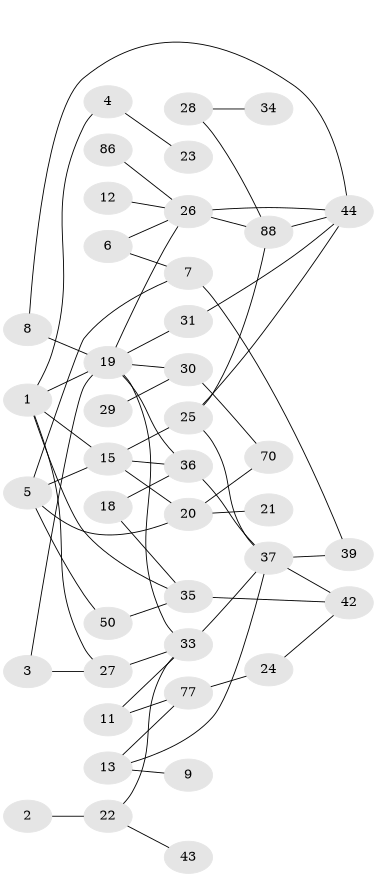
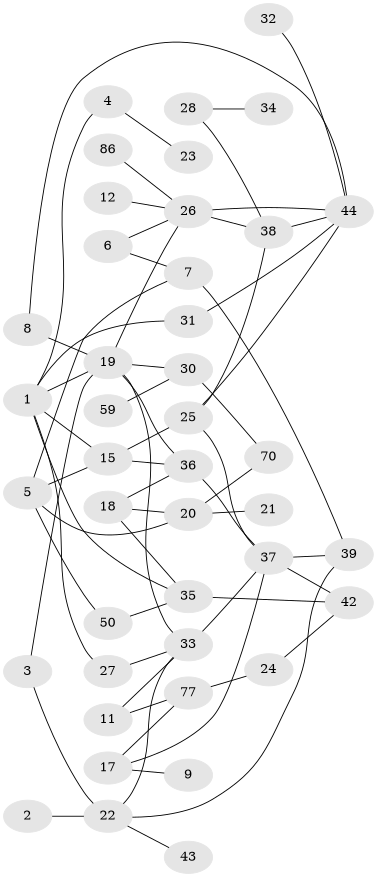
node "32": added
node "88": label "88" -> "38"
edge "31" -- "19": now "31" -- "1"
node "29": label "29" -> "59"
edge "15" -- "20": now "18" -- "20"
edge "3" -- "27": now "3" -- "22"
edge "39" -- "22": added
node "13": label "13" -> "17"
